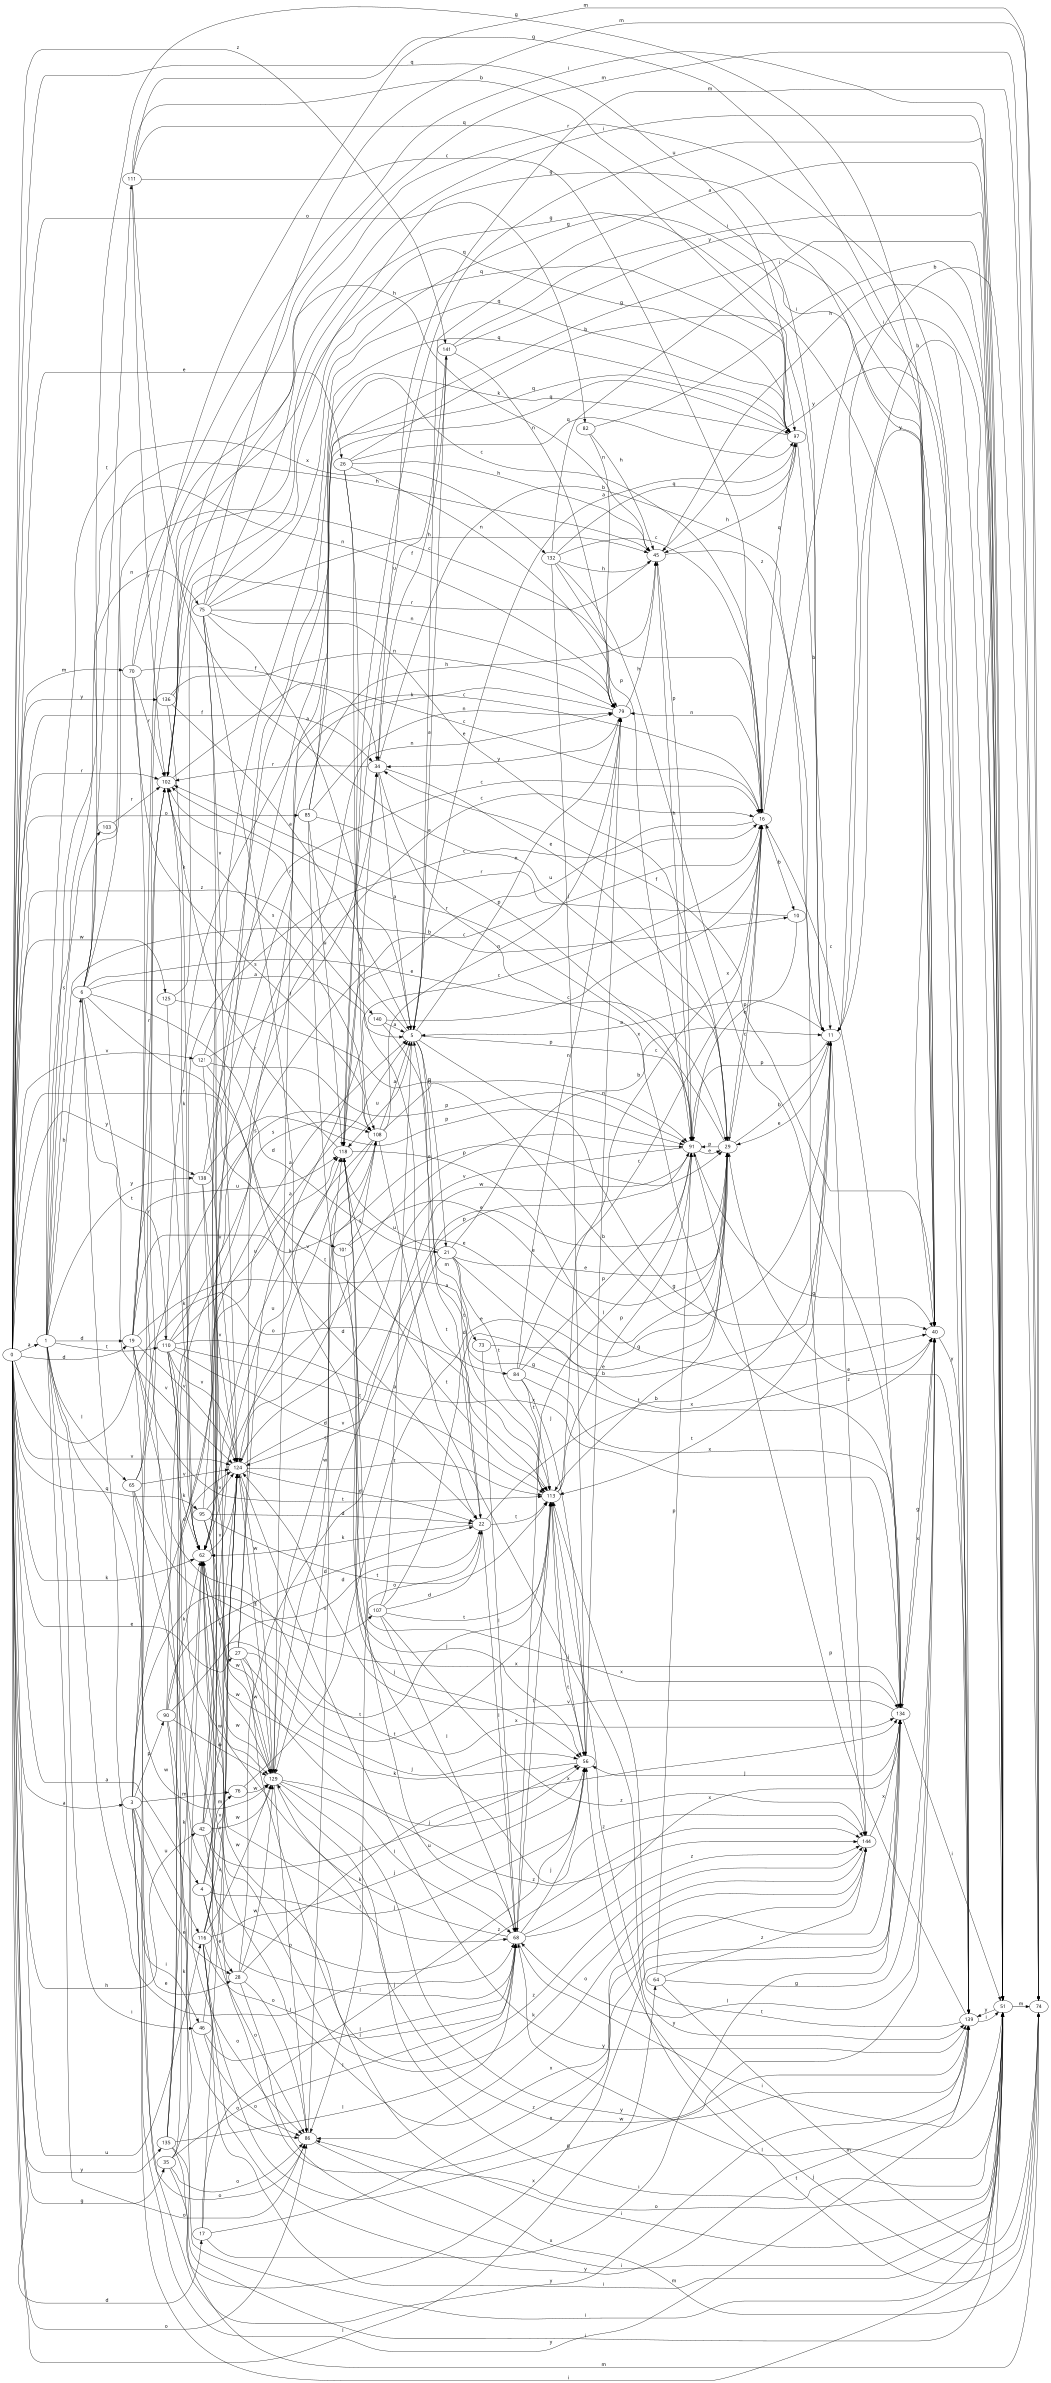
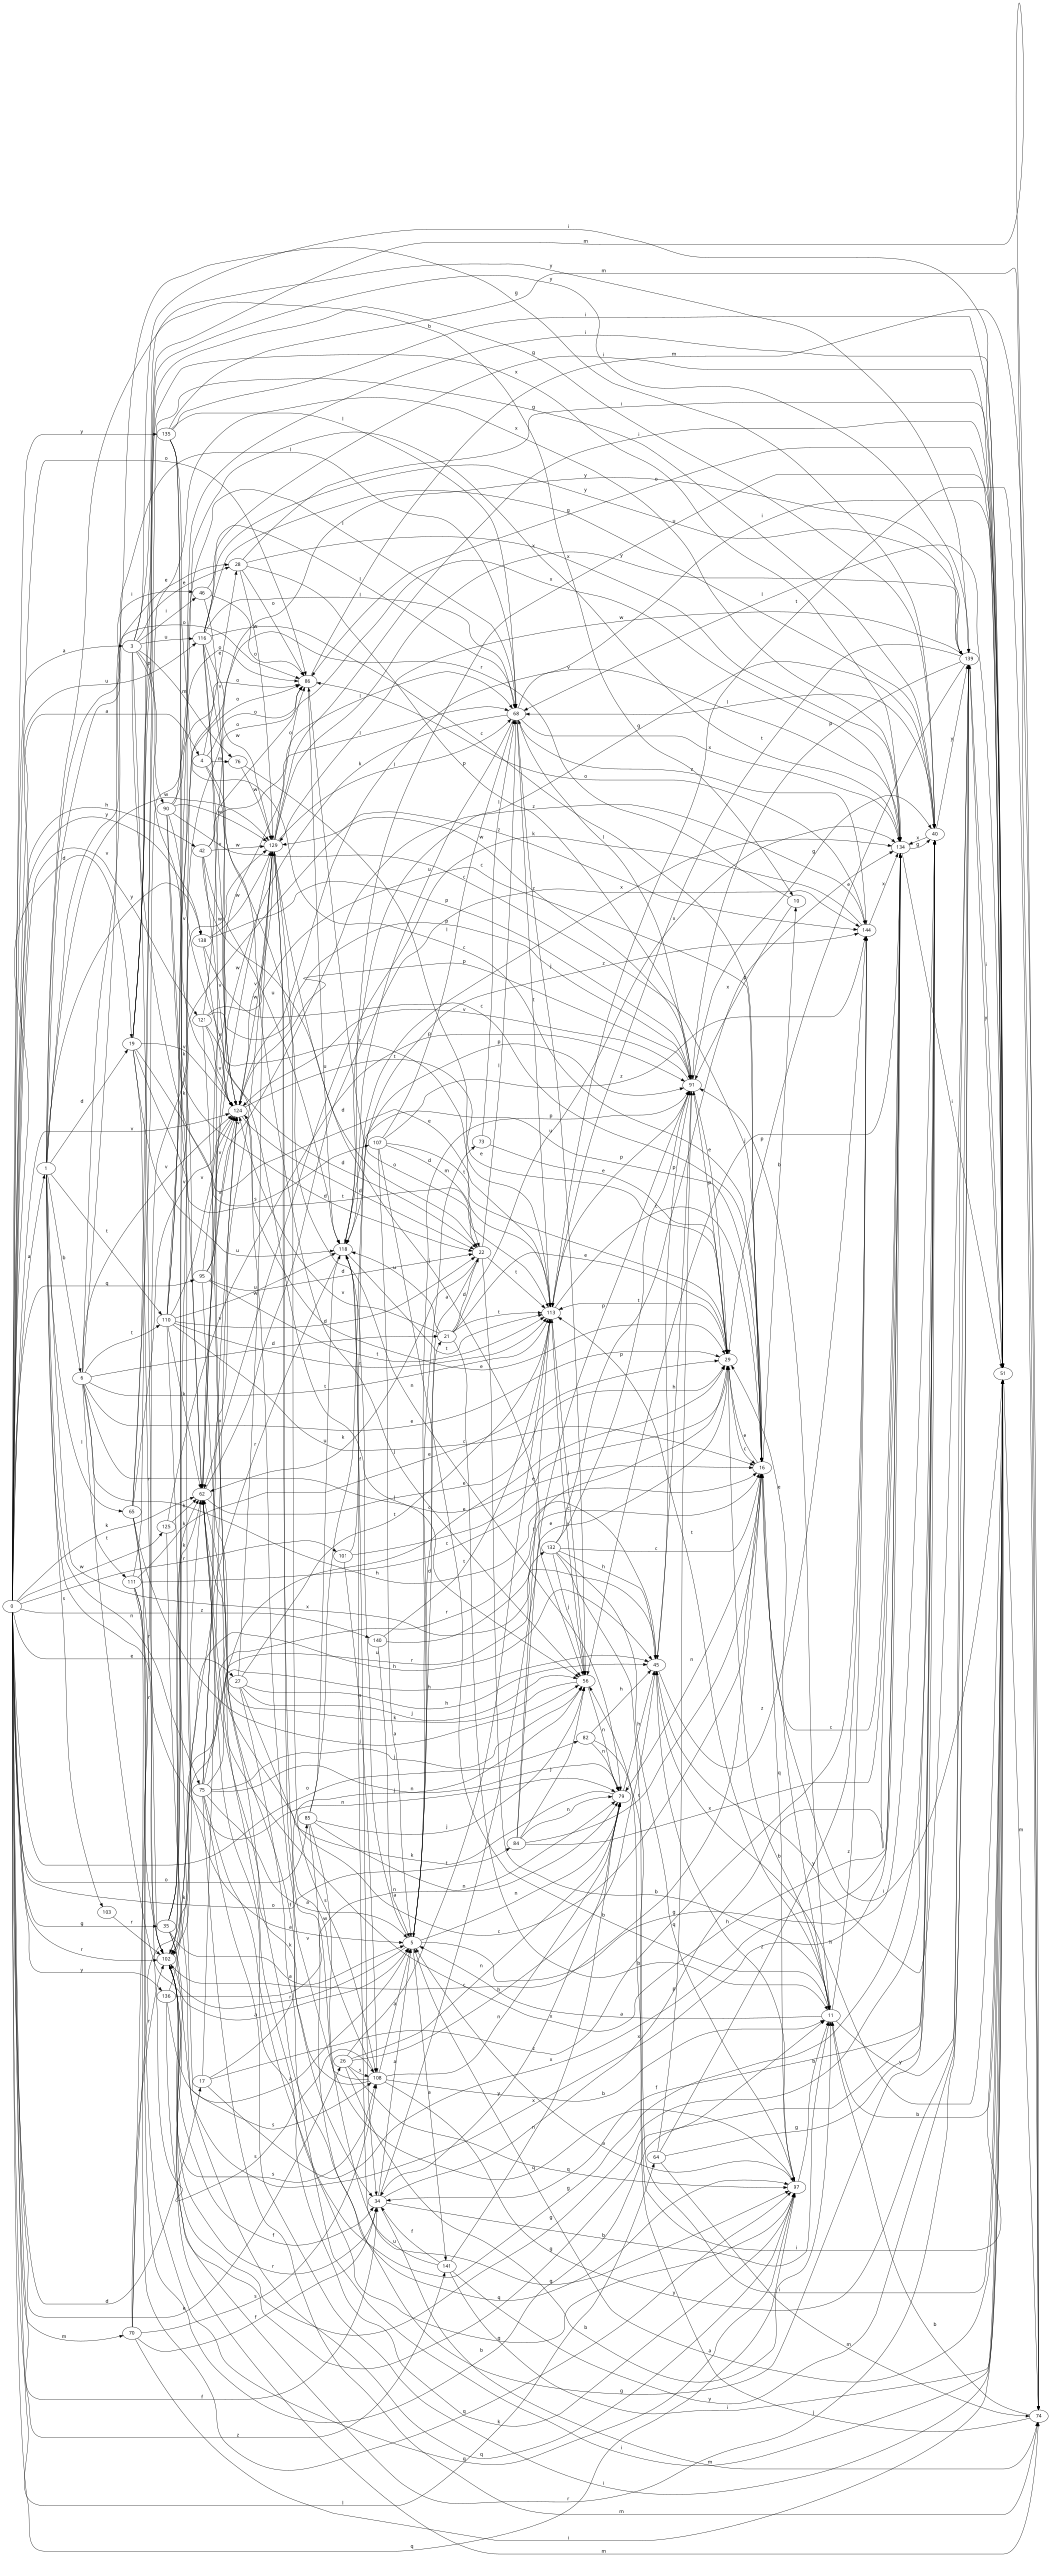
edge "21" -> "40": now "21" -> "134"
edge "124" -> "139": now "121" -> "139"
edge "35" -> "34": added, label "f"
